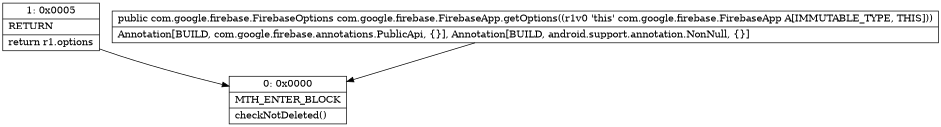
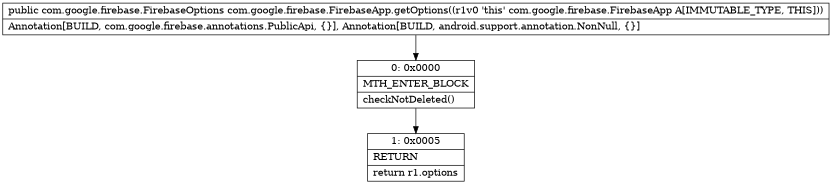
edge "1: 0x0005" -> "0: 0x0000": reversed
